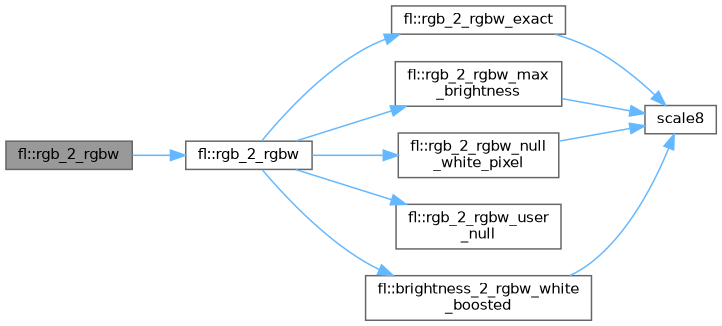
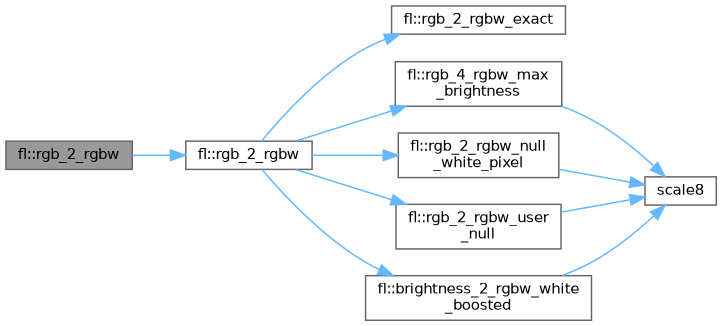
edge "fl::rgb_2_rgbw_exact" -> "scale8": now "fl::rgb_2_rgbw_user _null" -> "scale8"
node "fl::rgb_2_rgbw_max _brightness": label "fl::rgb_2_rgbw_max _brightness" -> "fl::rgb_4_rgbw_max _brightness"
